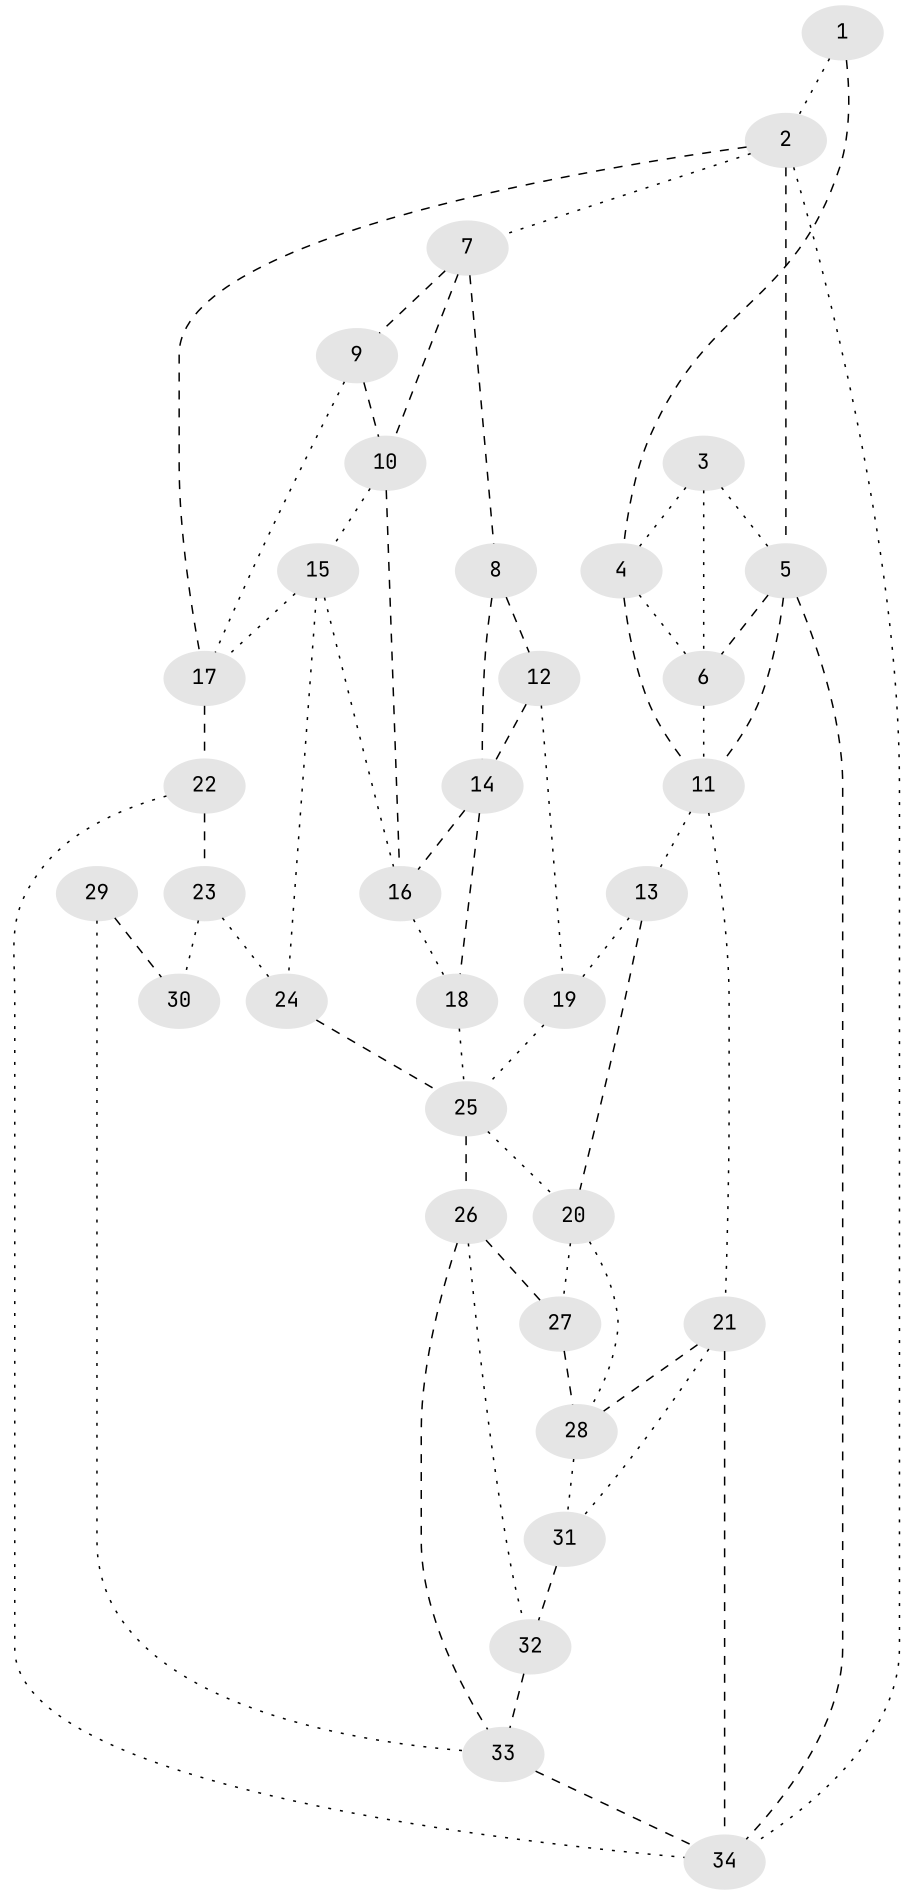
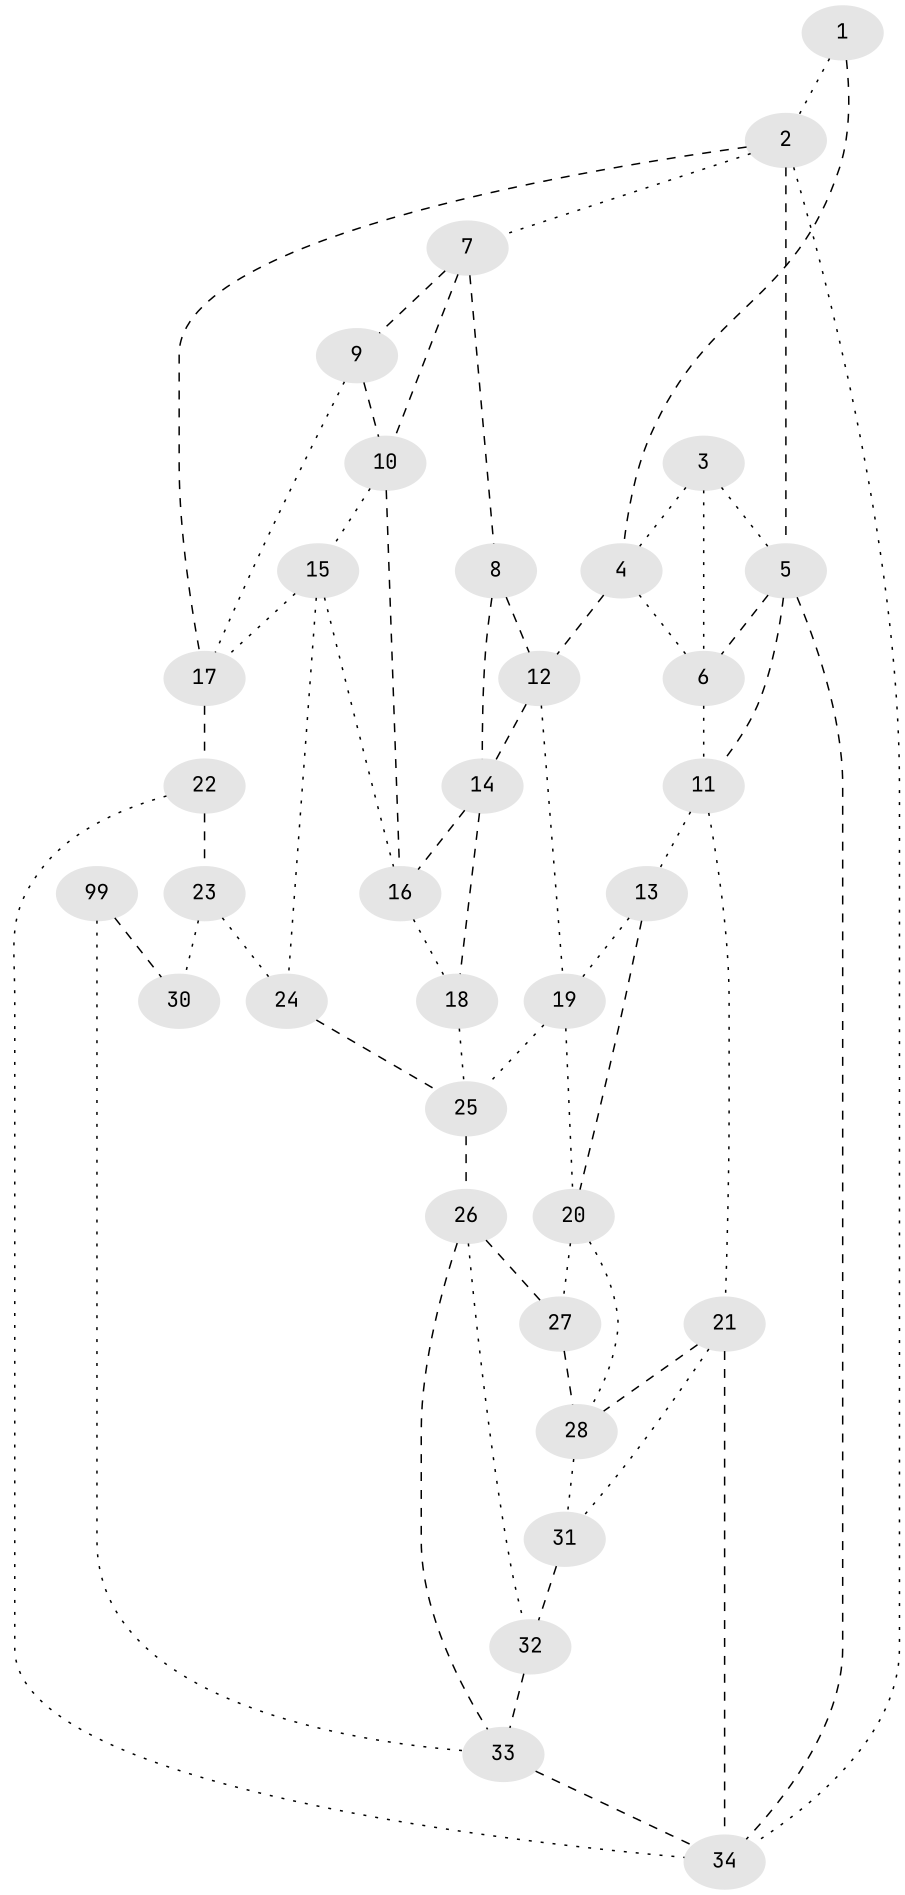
edge "4" -- "11": now "4" -- "12"
node "29": label "29" -> "99"
edge "25" -- "20": now "19" -- "20"
